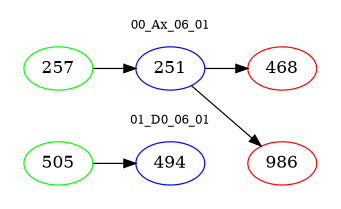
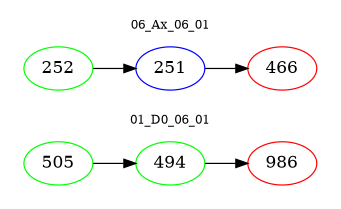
cluster "00_Ax_06_01": label "00_Ax_06_01" -> "06_Ax_06_01"
node "257": label "257" -> "252"
node "468": label "468" -> "466"
edge "251" -> "986": now "494" -> "986"
node "494": color blue -> green
